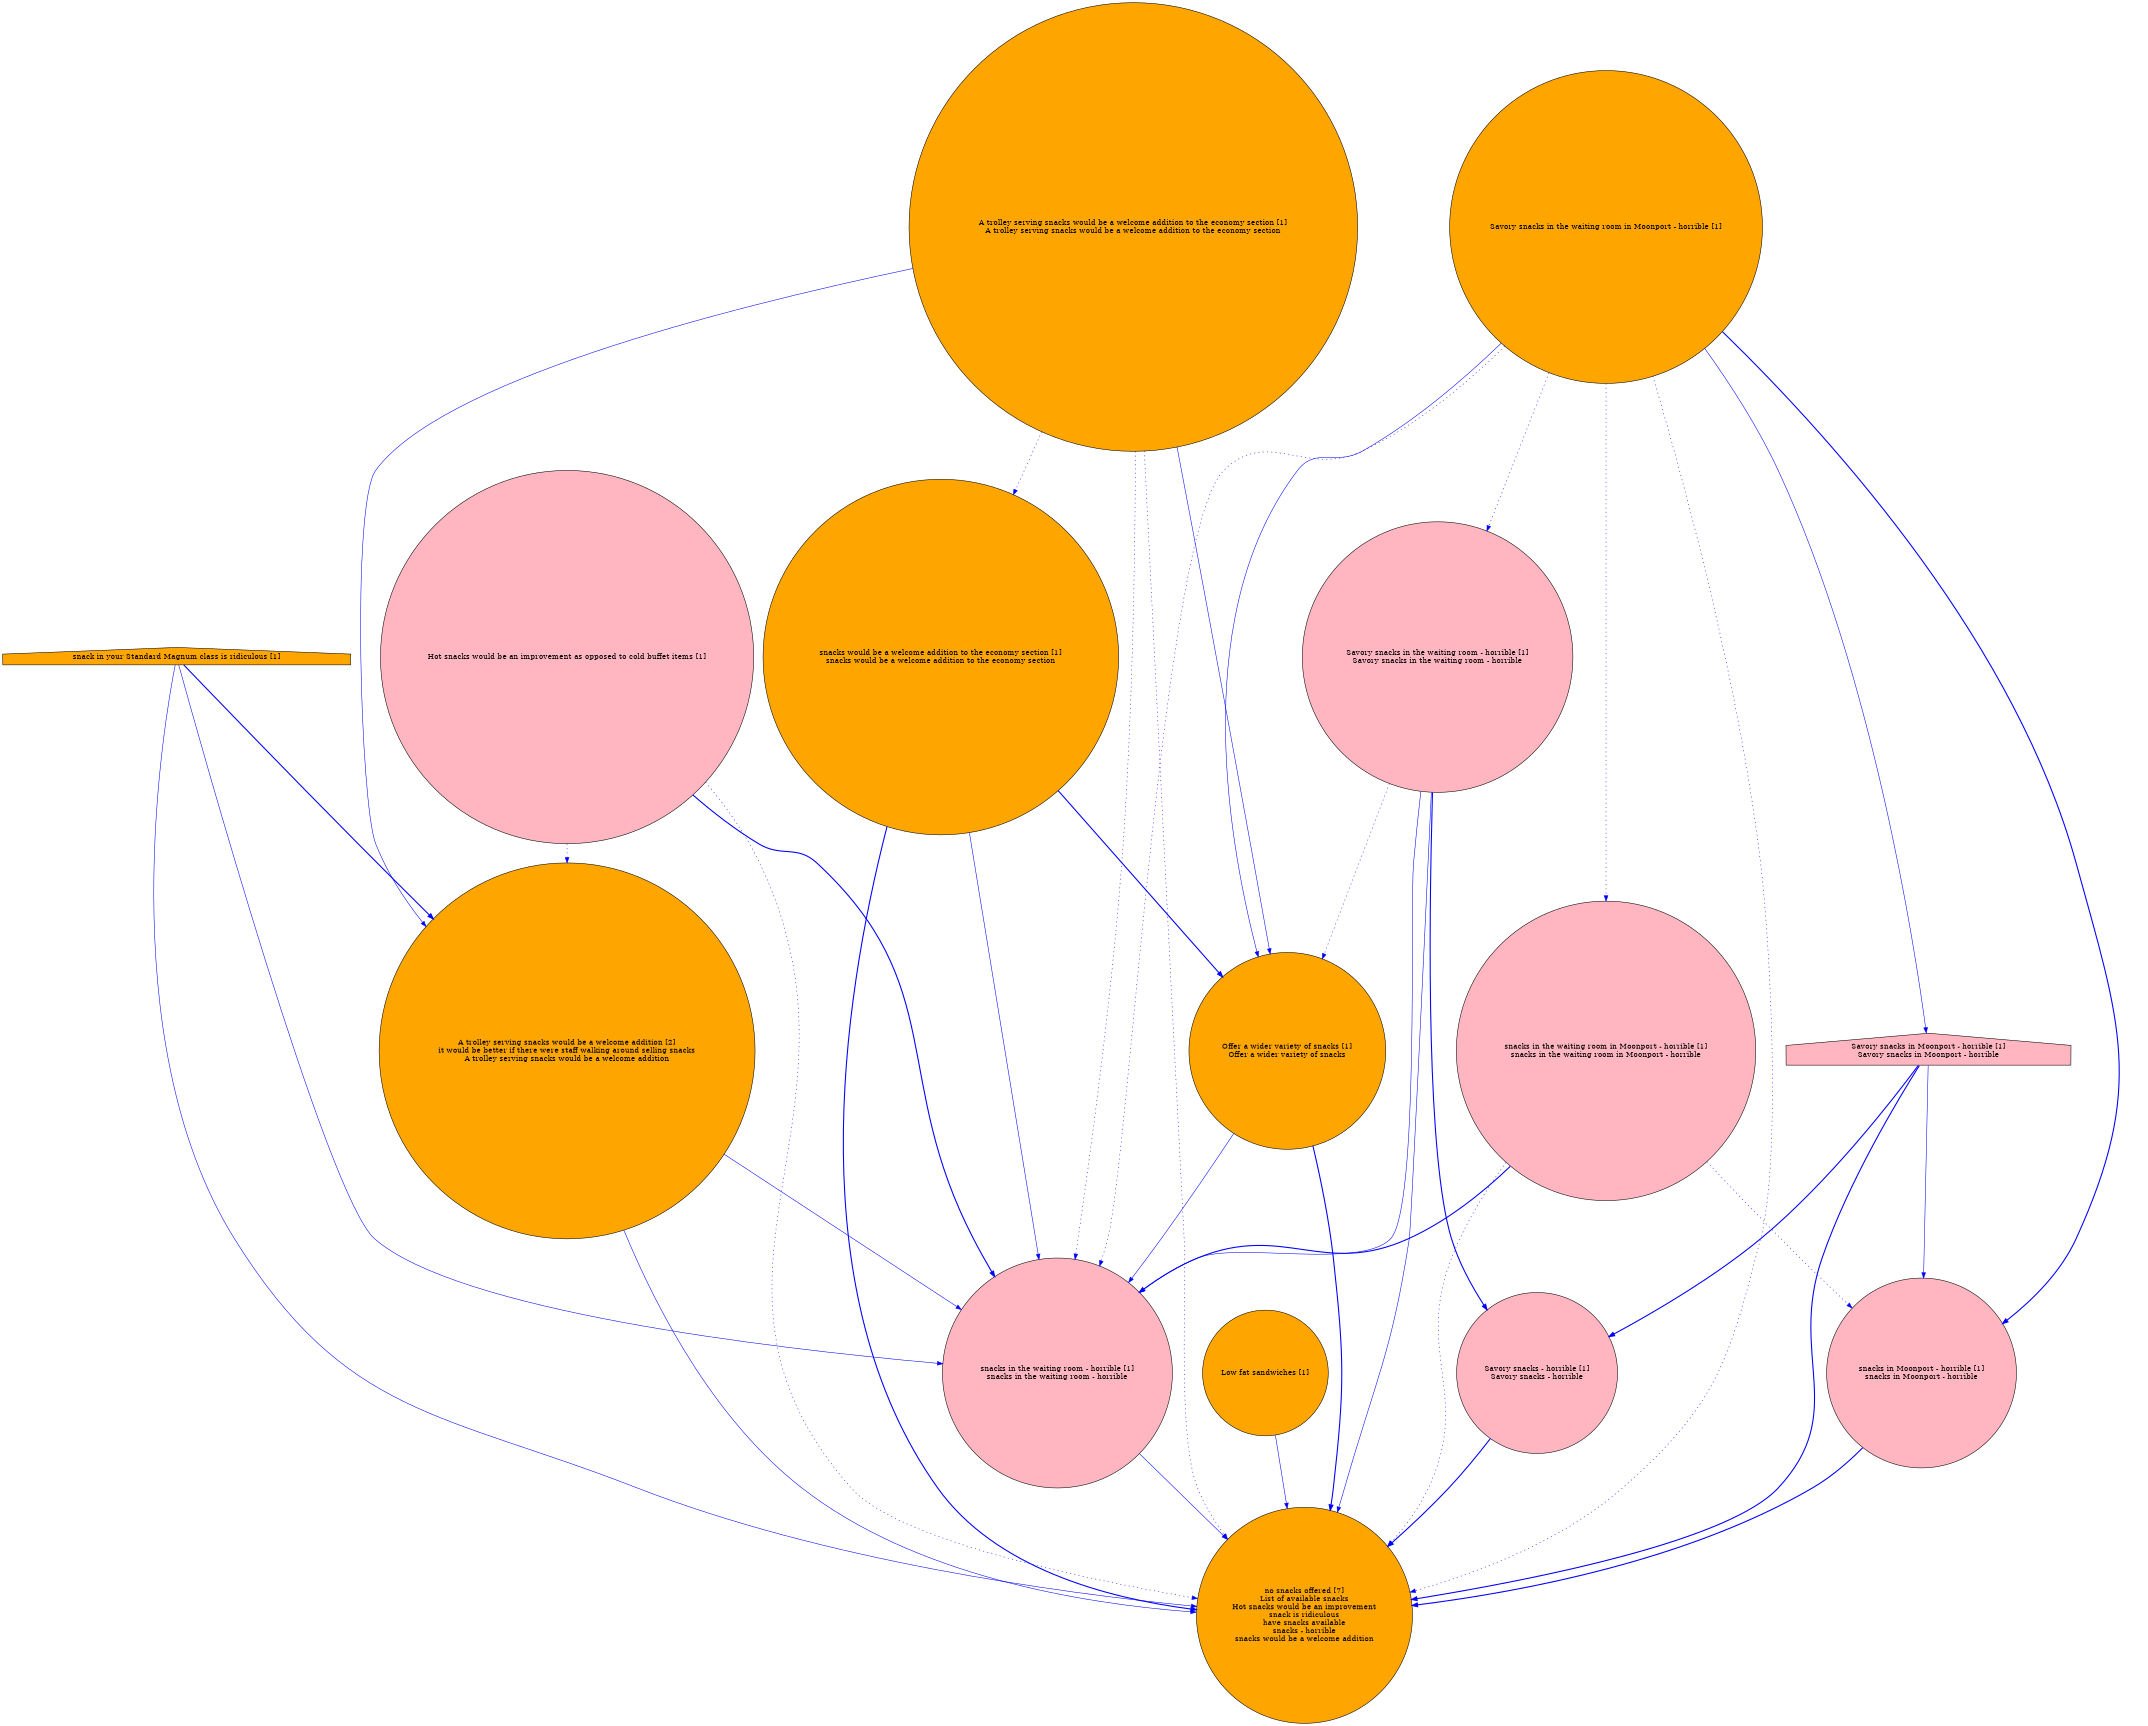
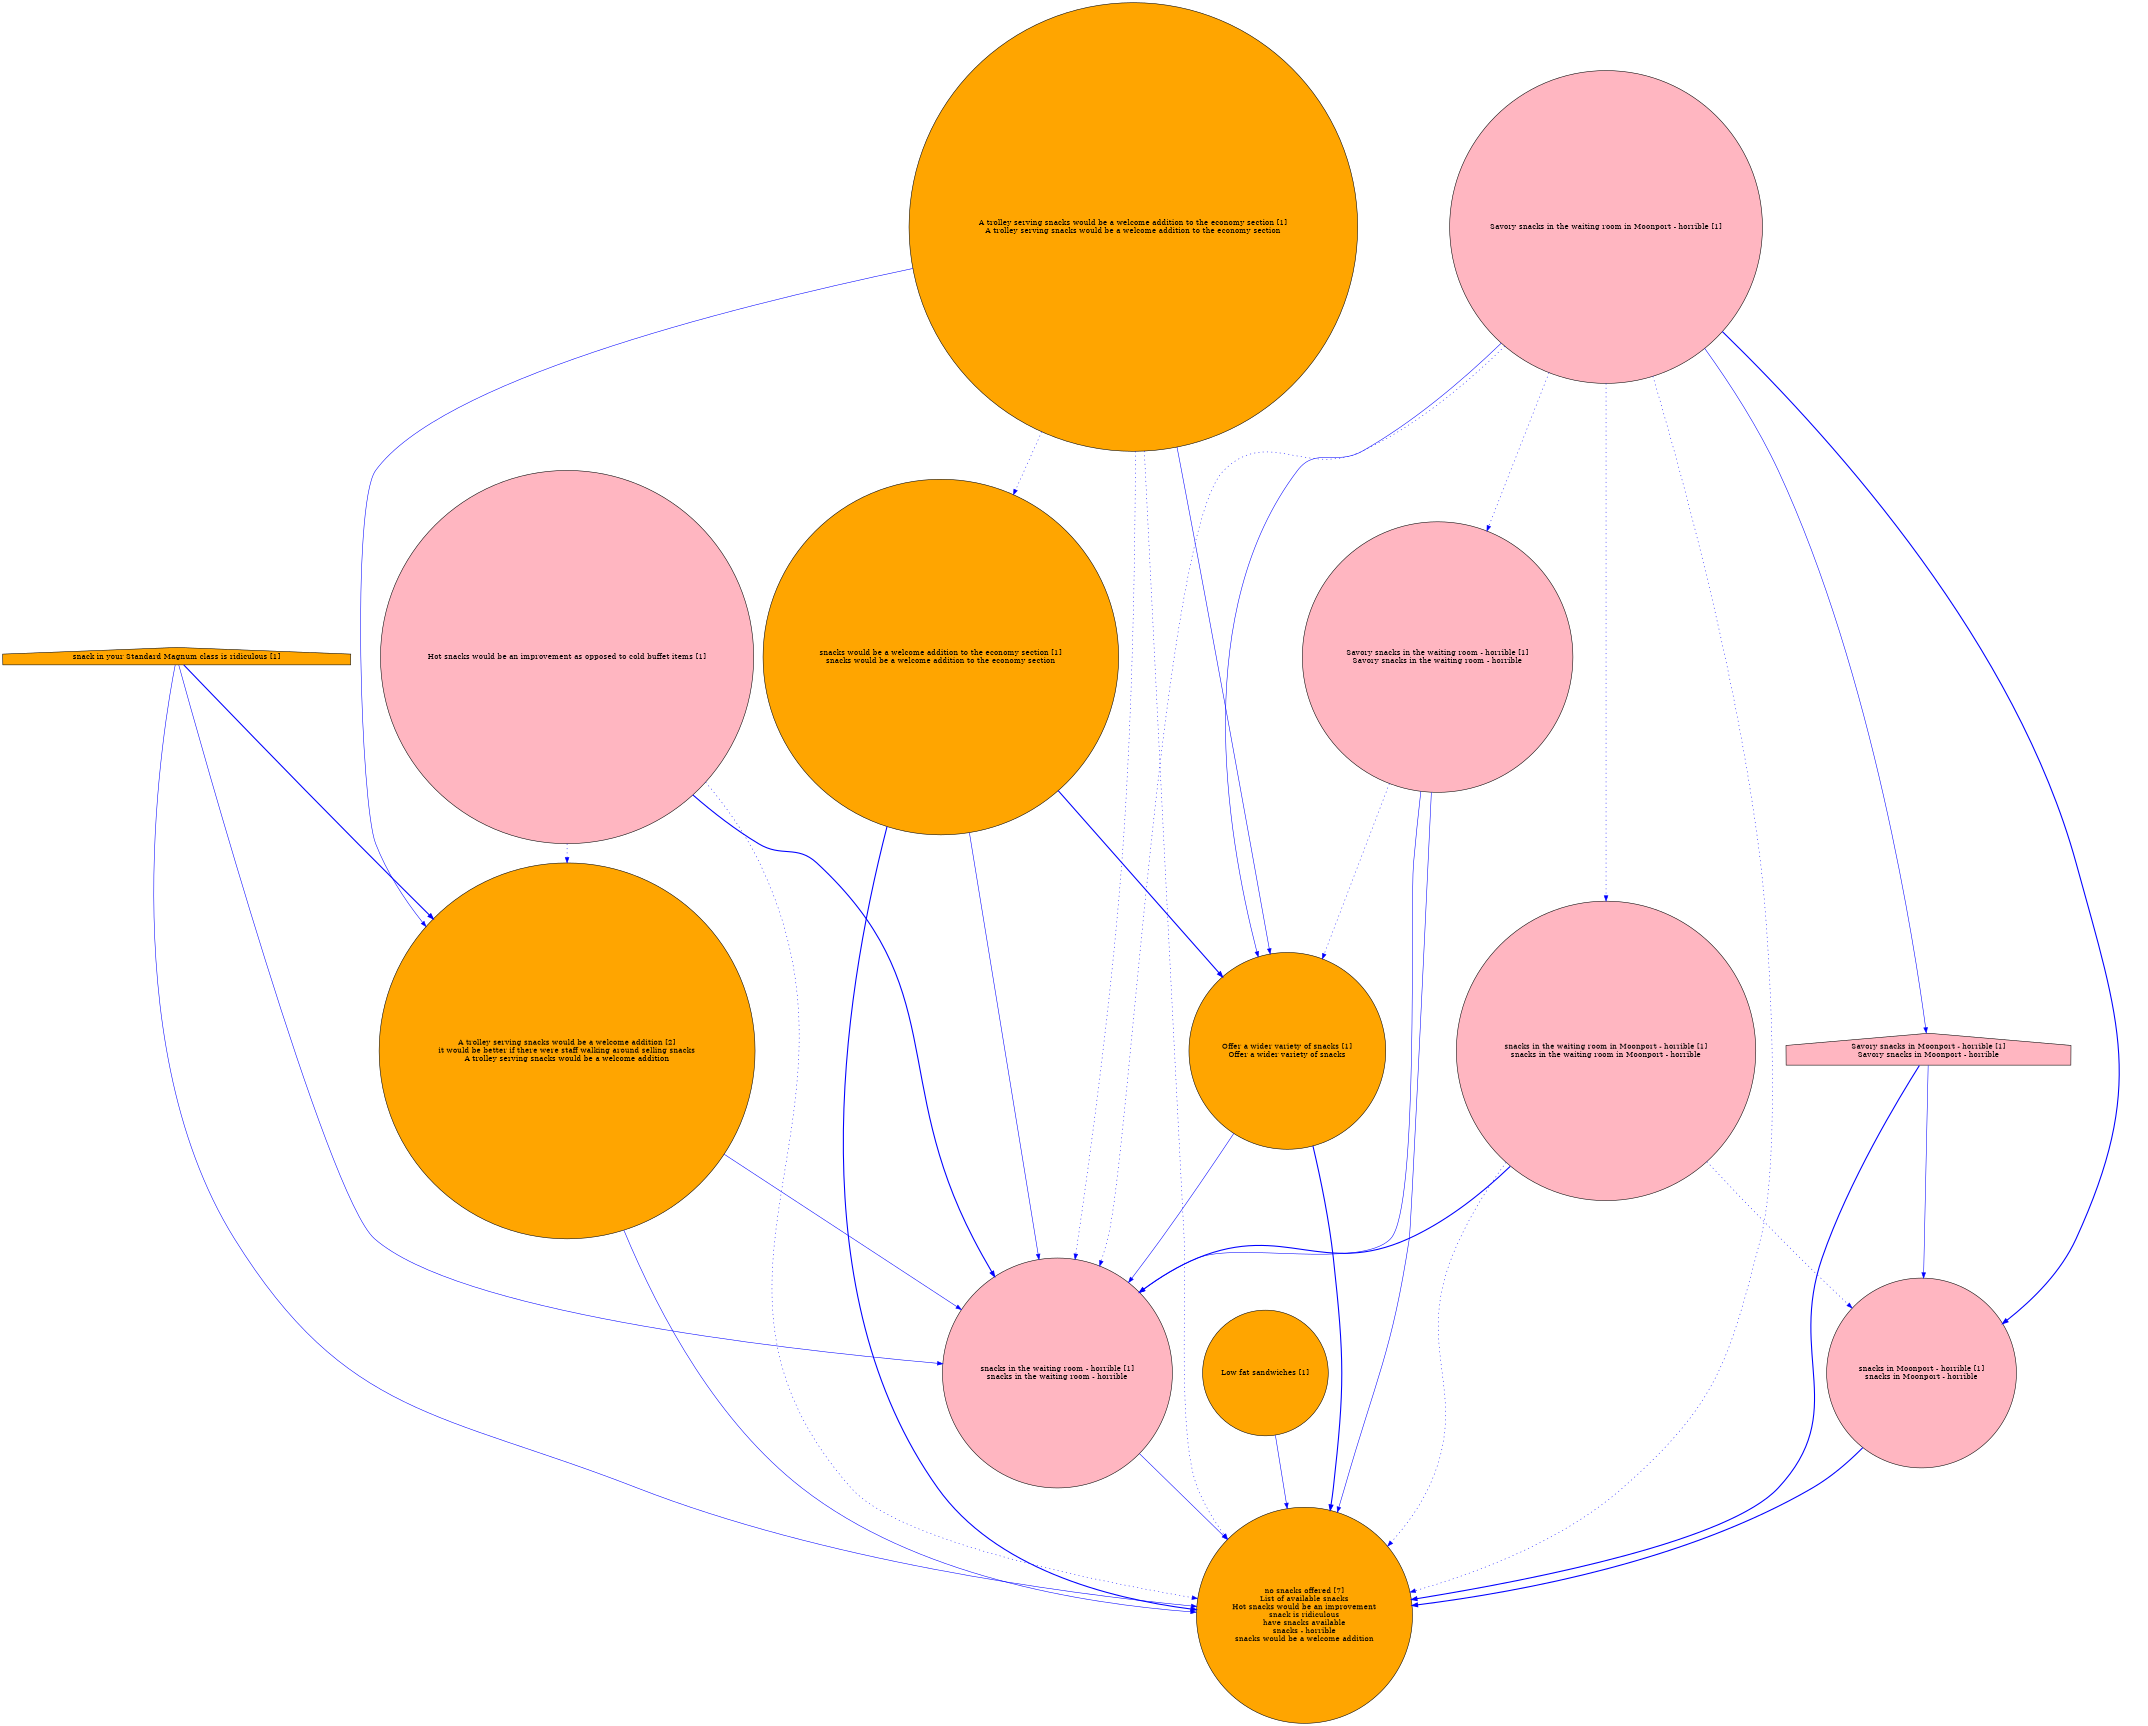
node "Savory snacks in the waiting room in Moonport - horrible [1]": fillcolor orange -> lightpink
node "Savory snacks - horrible [1] Savory snacks - horrible": removed
